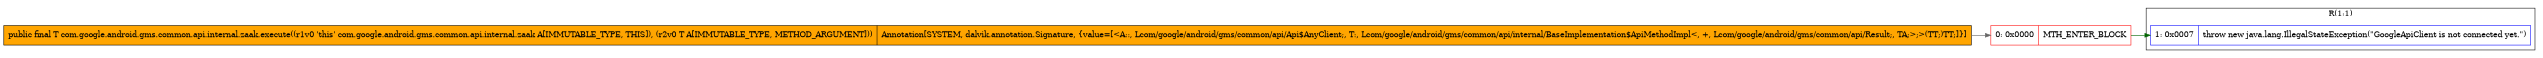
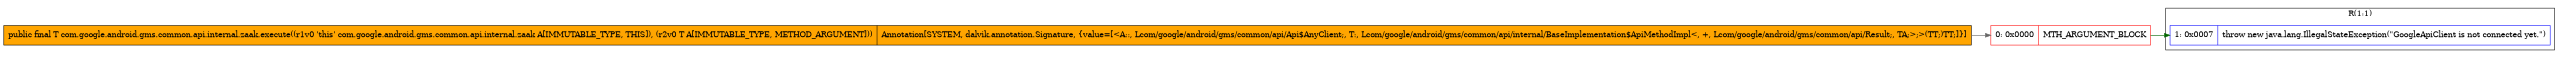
node "0: 0x0000": text "MTH_ENTER_BLOCK" -> "MTH_ARGUMENT_BLOCK"
